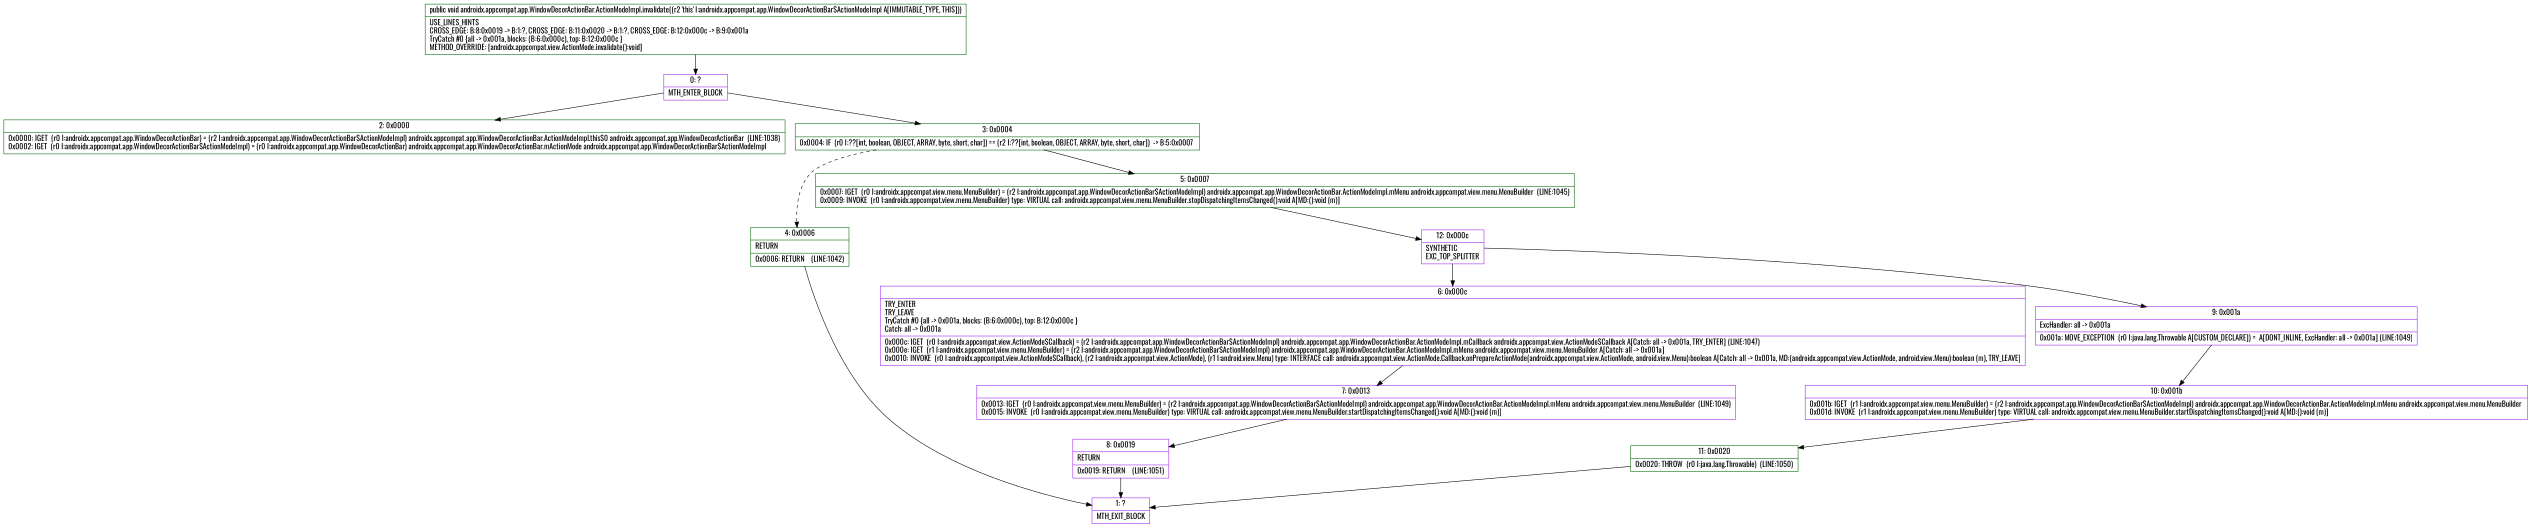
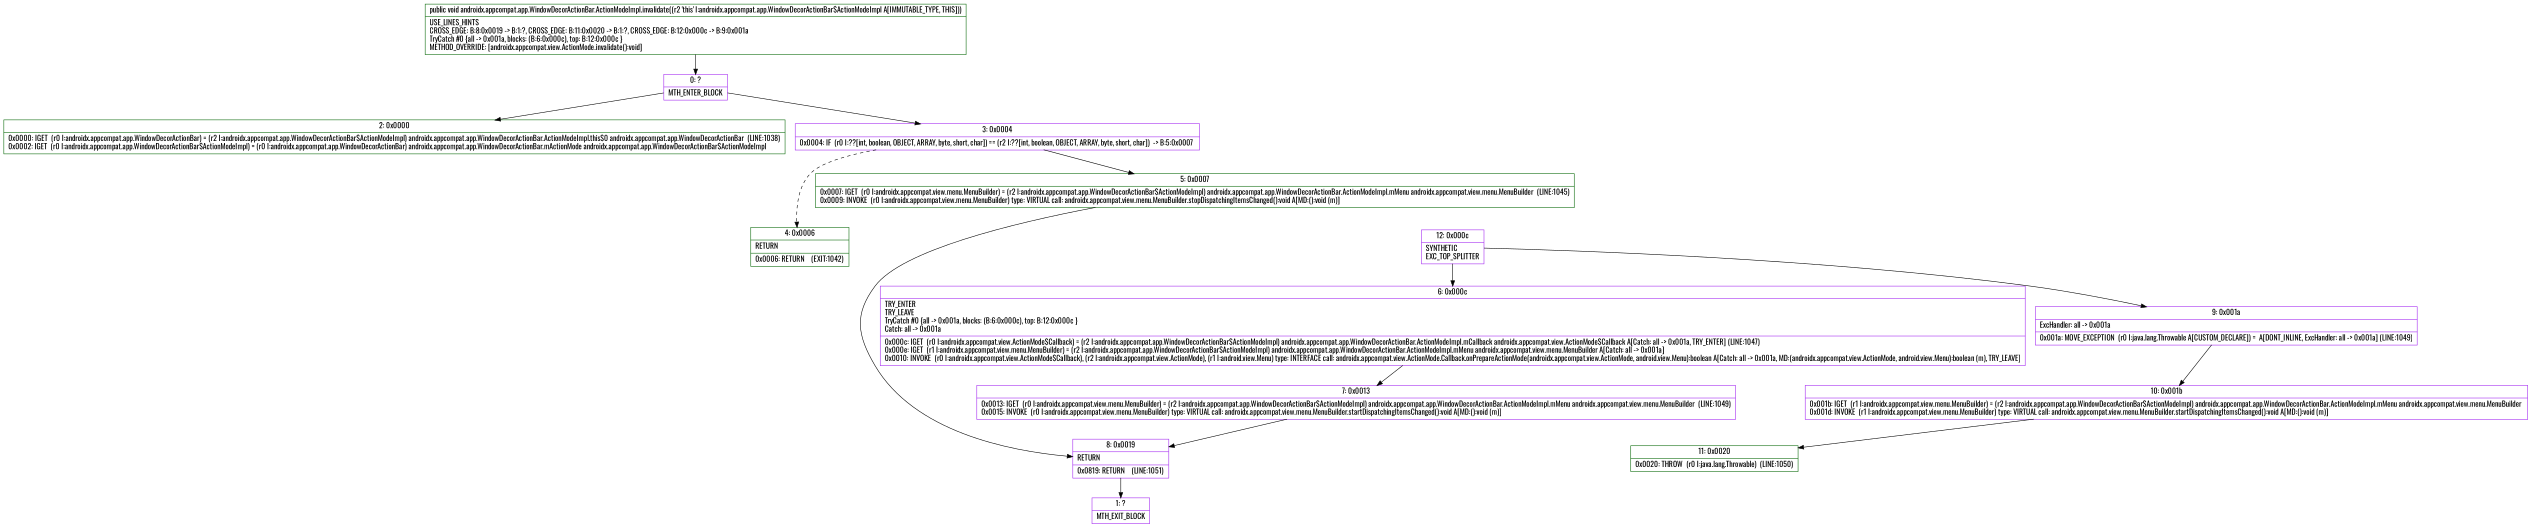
node "3: 0x0004": color darkgreen -> purple
edge "5: 0x0007" -> "12: 0x000c": now "5: 0x0007" -> "8: 0x0019"
node "4: 0x0006": text "0x0006: RETURN    (LINE:1042)" -> "0x0006: RETURN    (EXIT:1042)"
edge "4: 0x0006" -> "1: ?": removed
node "8: 0x0019": text "0x0019: RETURN    (LINE:1051)" -> "0x0819: RETURN    (LINE:1051)"
edge "11: 0x0020" -> "1: ?": removed
